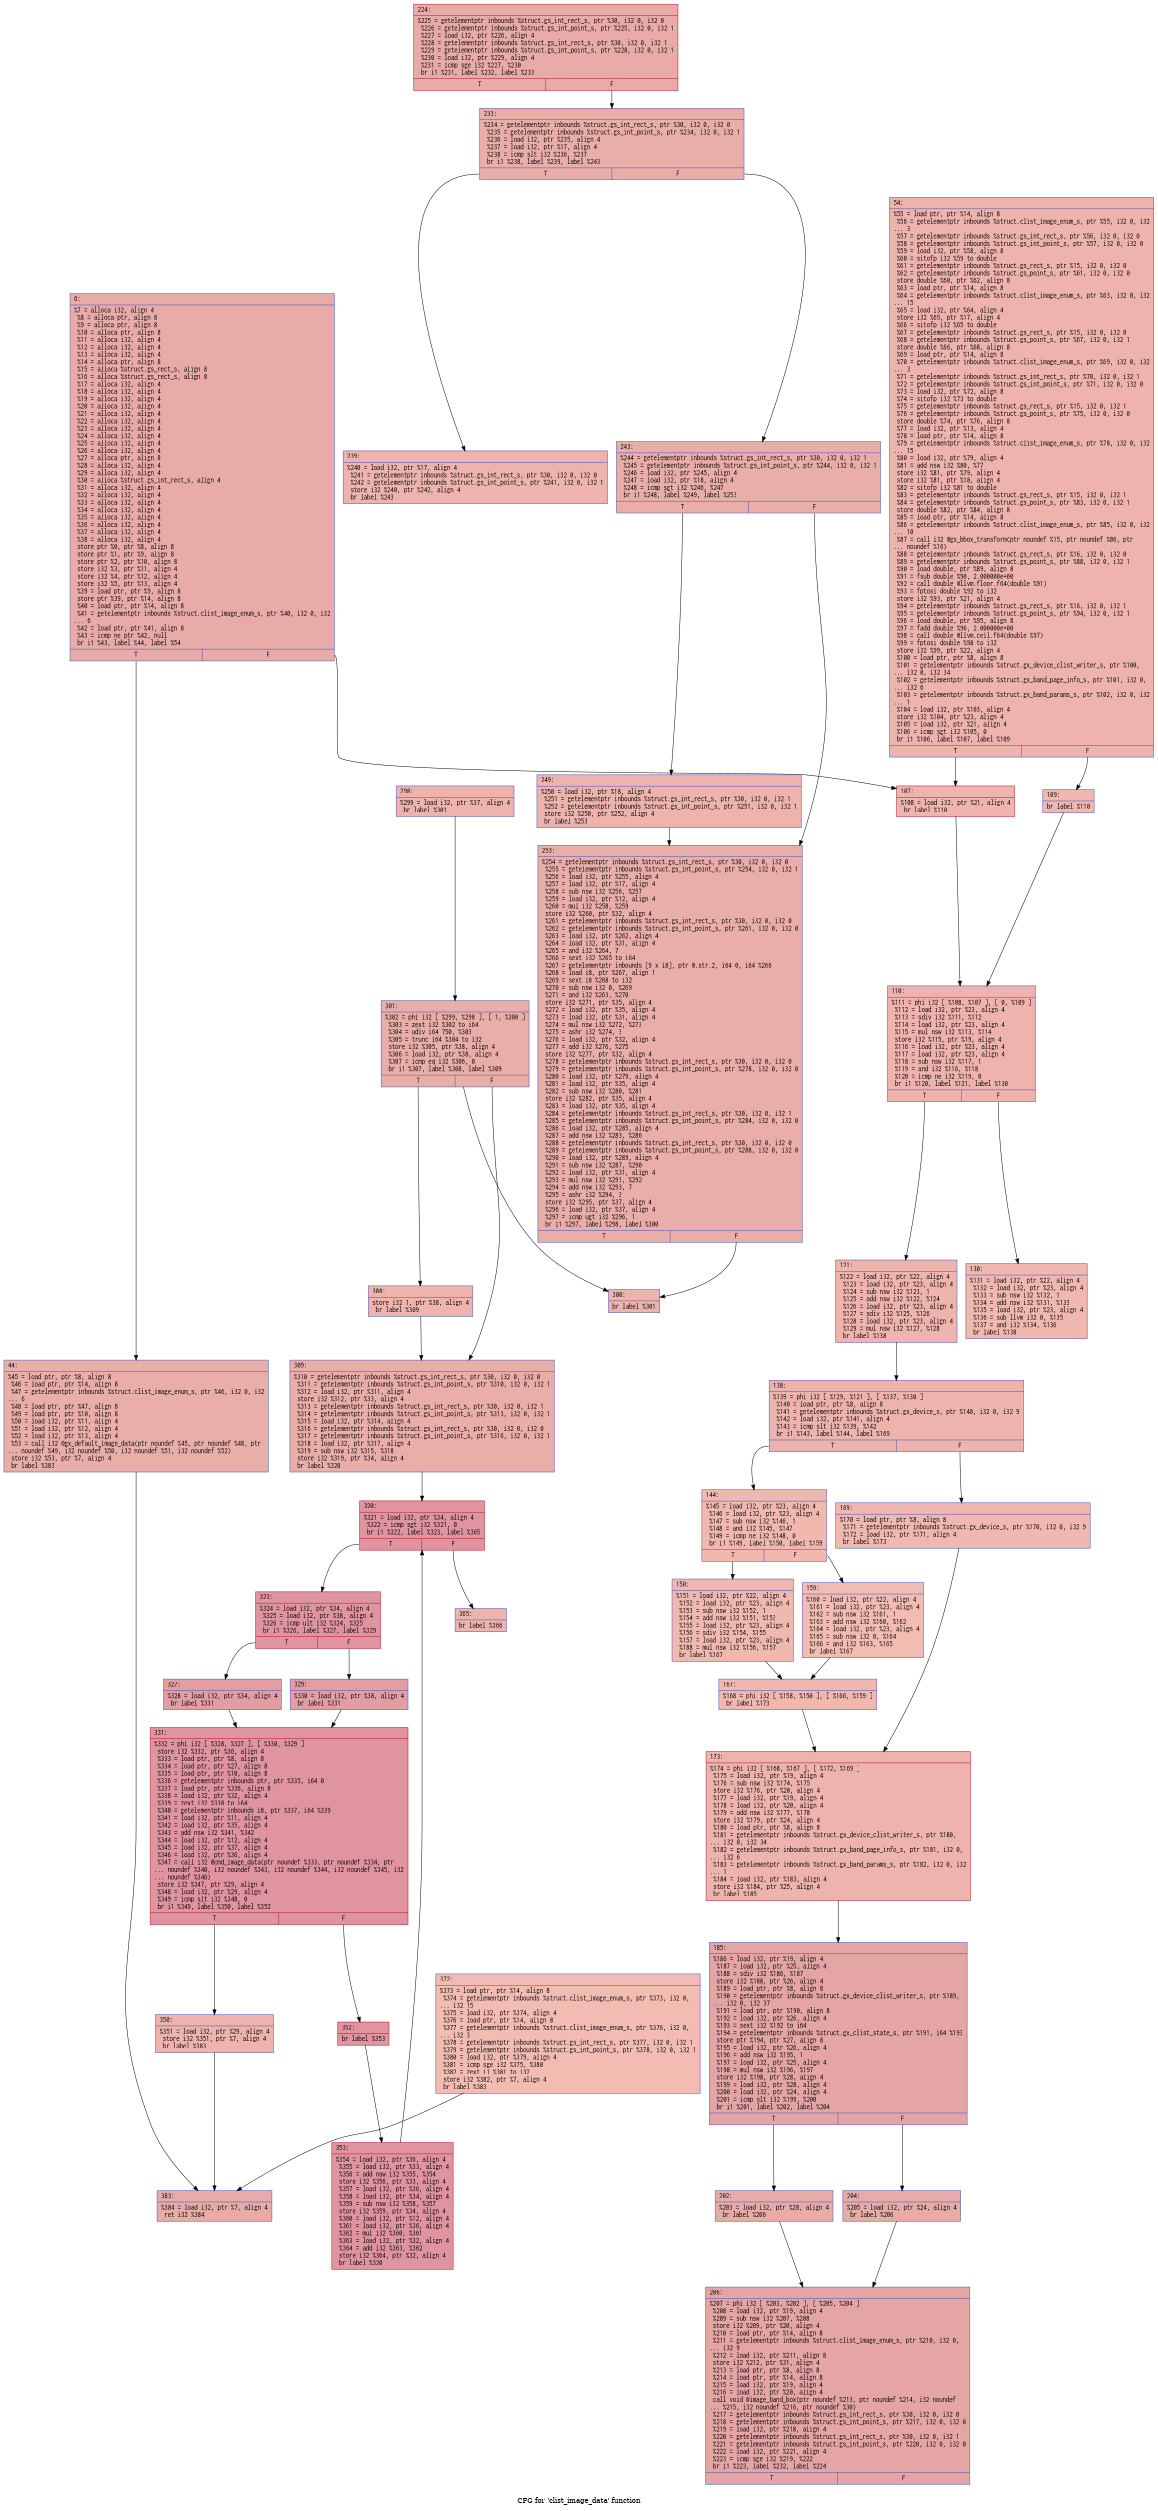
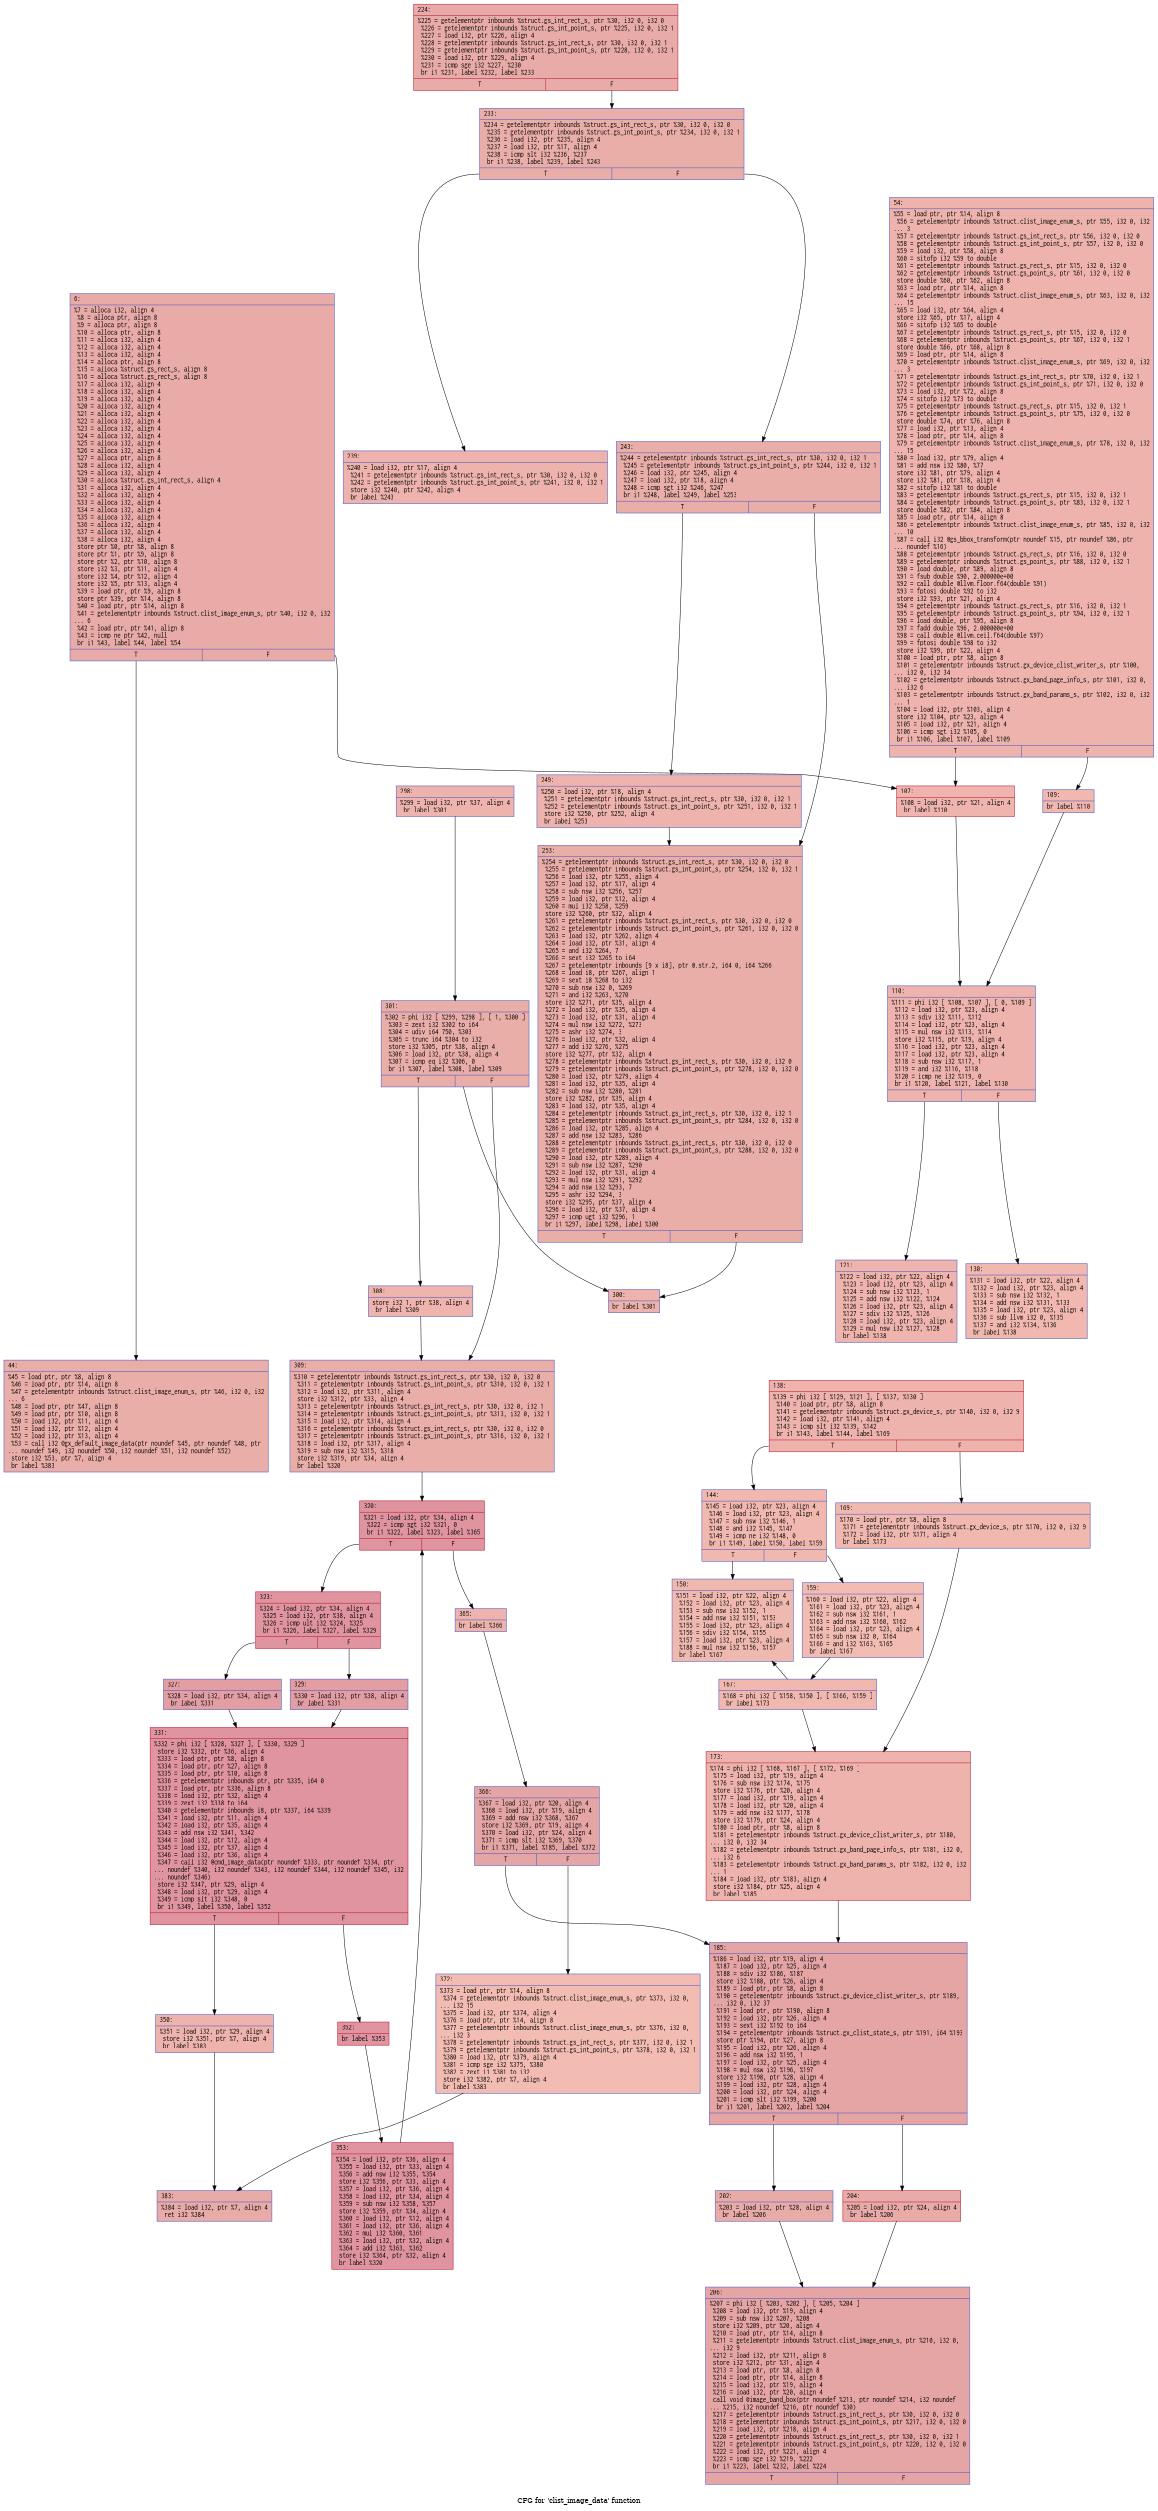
edge "121:" -> "138:": removed
node "138:": color #3d50c3ff -> #b70d28ff
edge "150:" -> "167:": reversed
node "366:": added
edge "44:" -> "383:": removed
node "204:": color #3d50c3ff -> #b70d28ff
